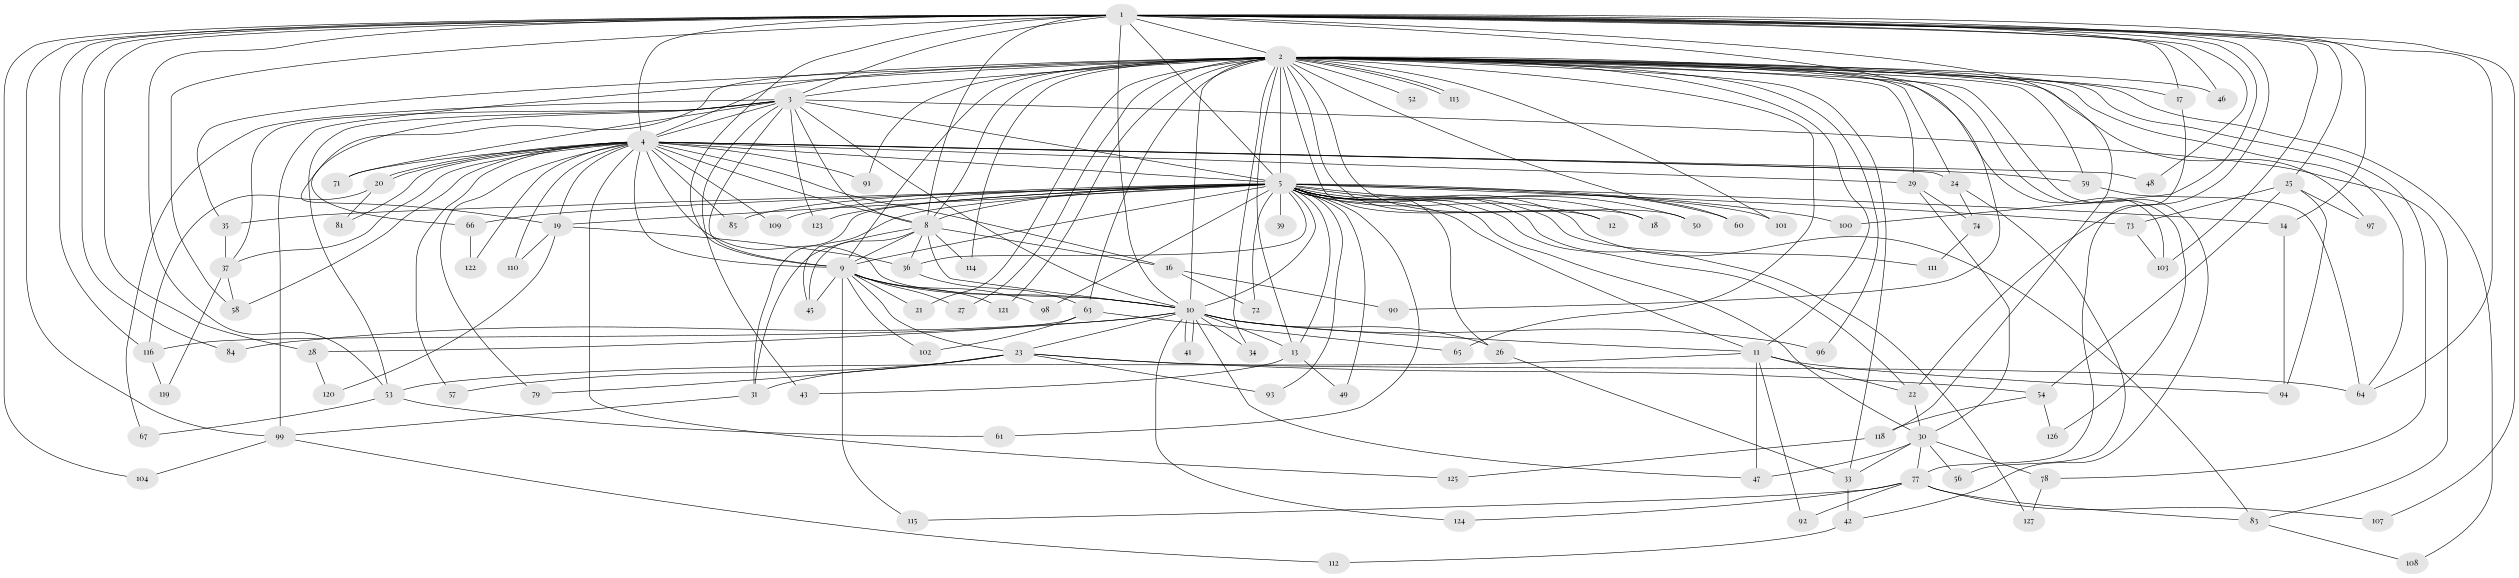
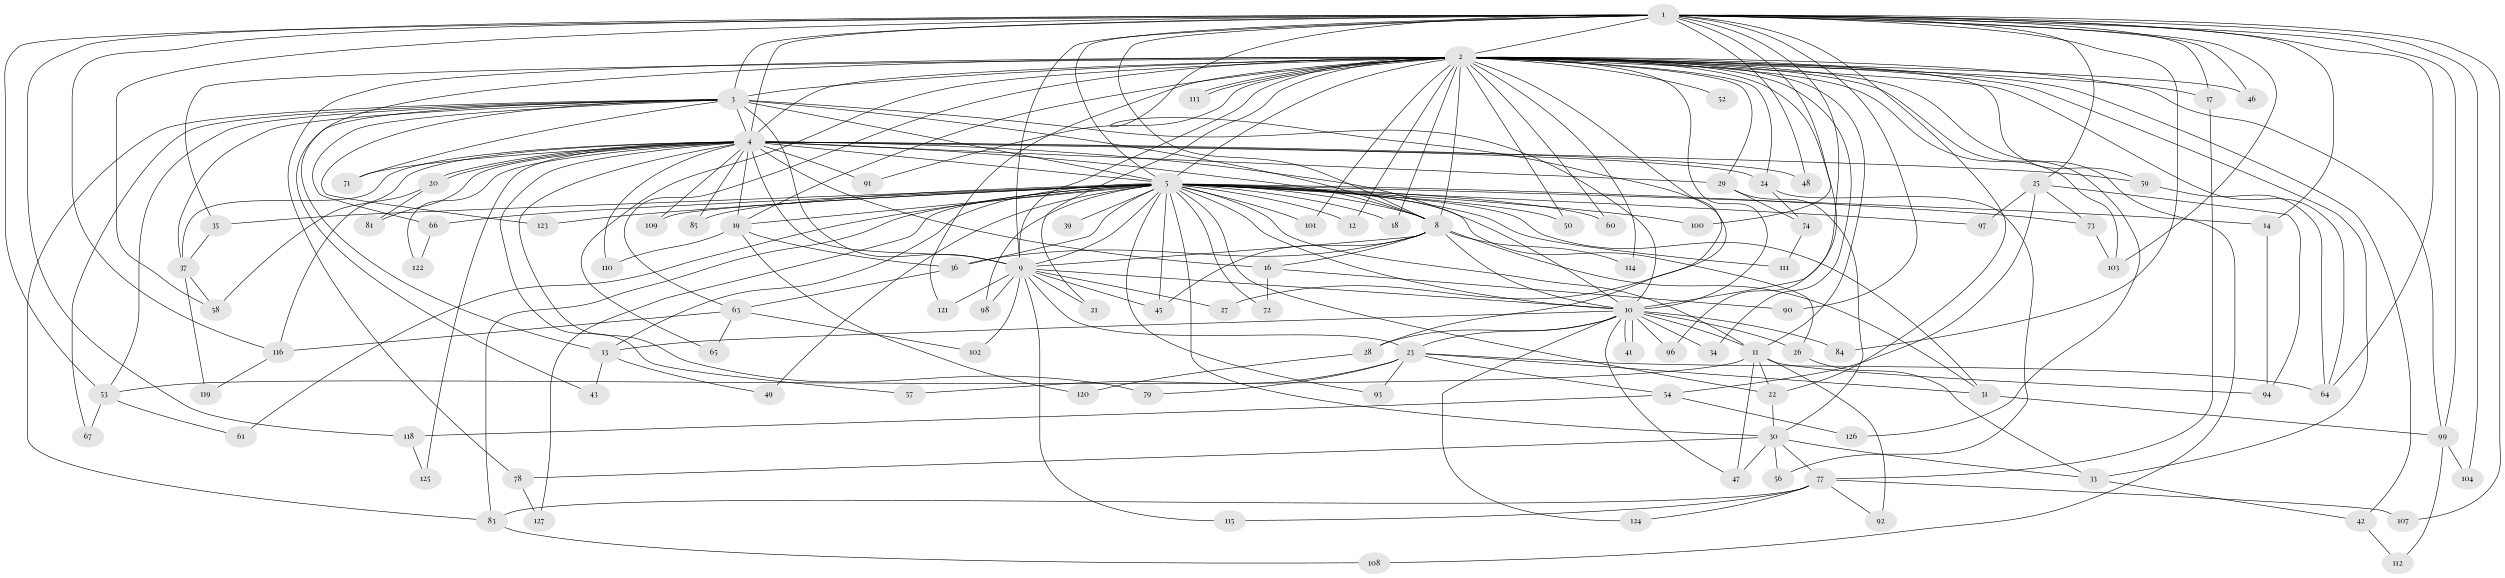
edge "2" -- "97": now "5" -- "97"
